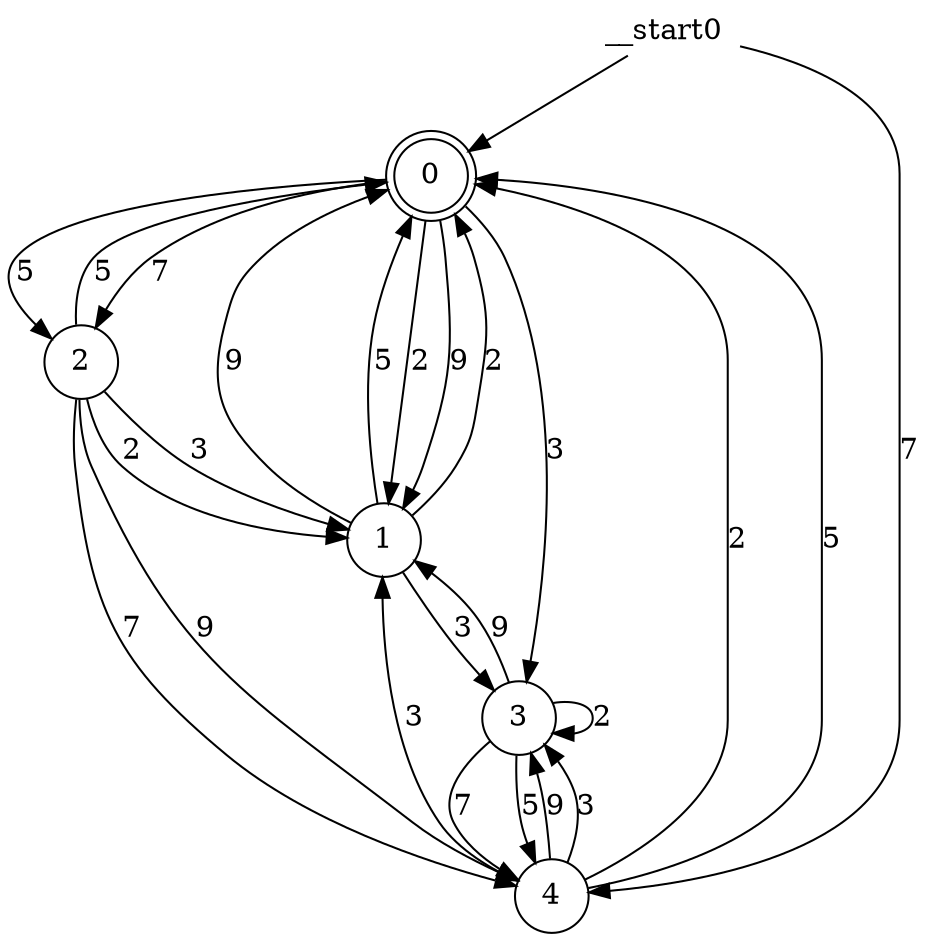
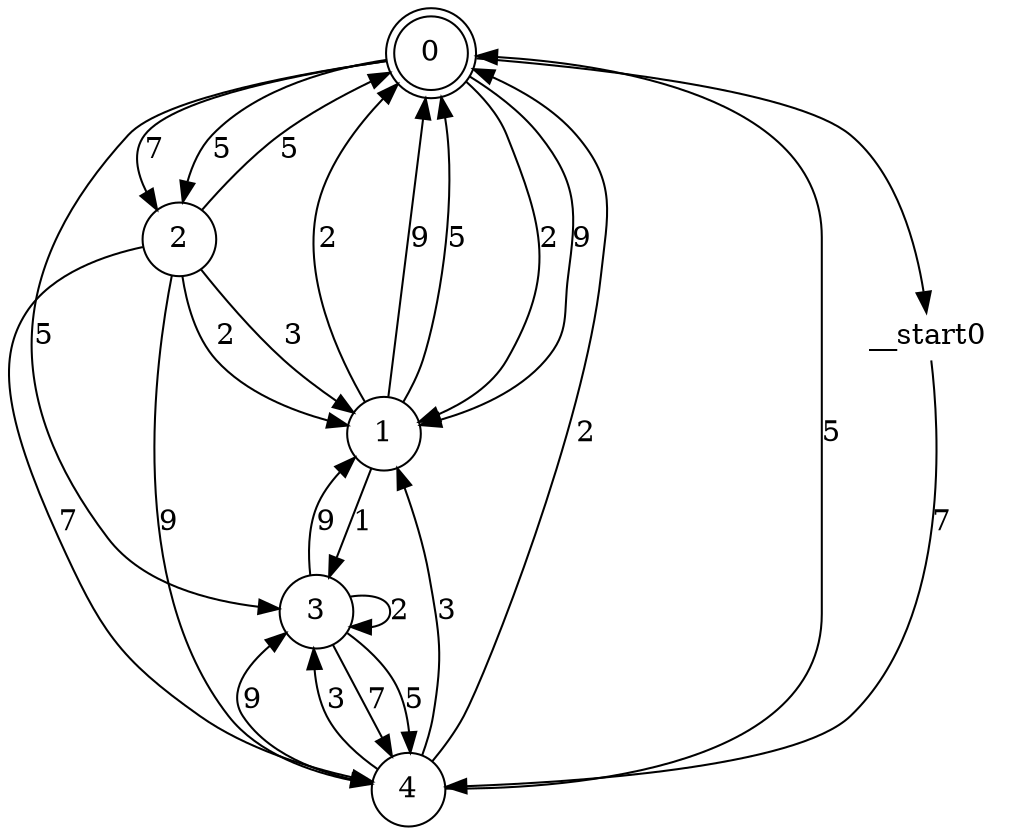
edge "__start0" -> "0": reversed
edge "0" -> "3": label "3" -> "5"
edge "1" -> "3": label "3" -> "1"
